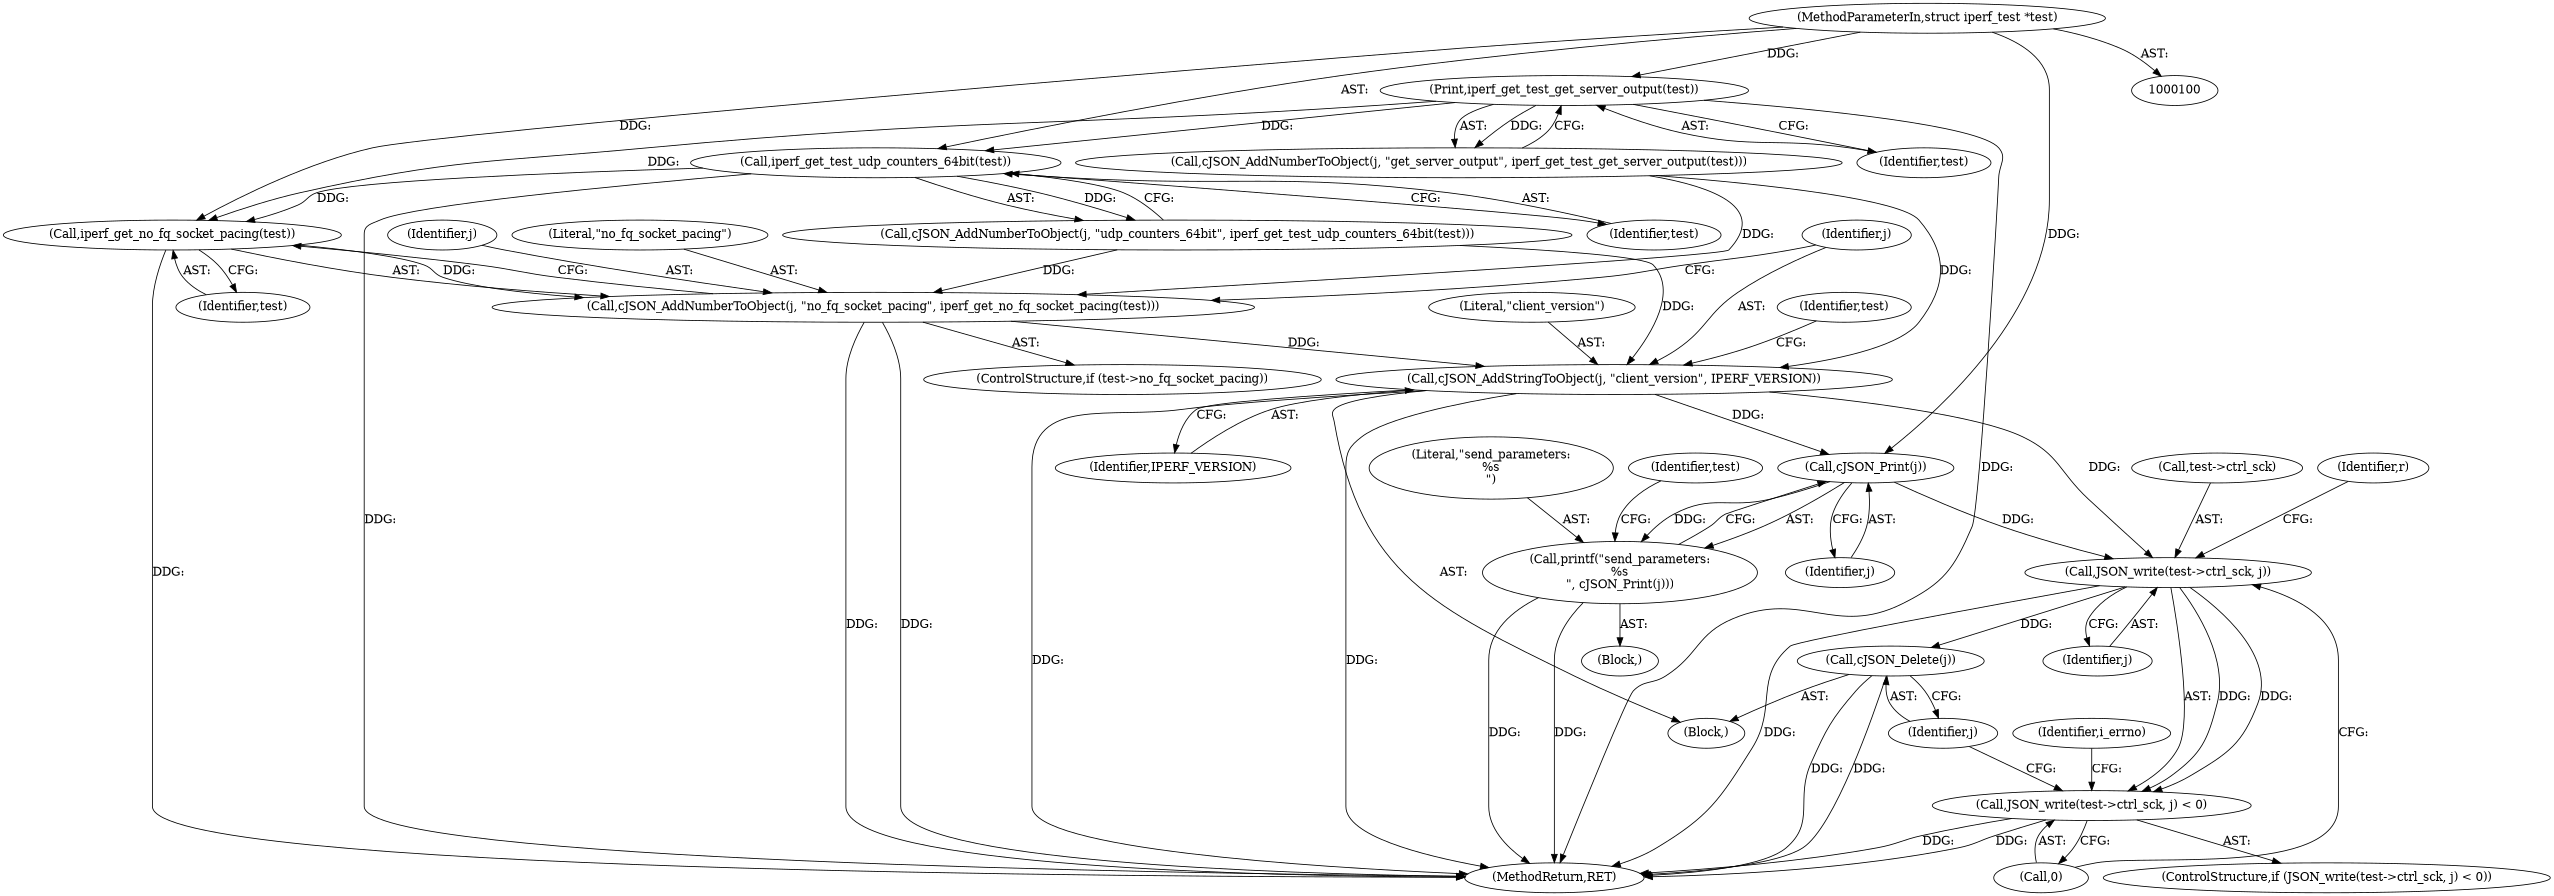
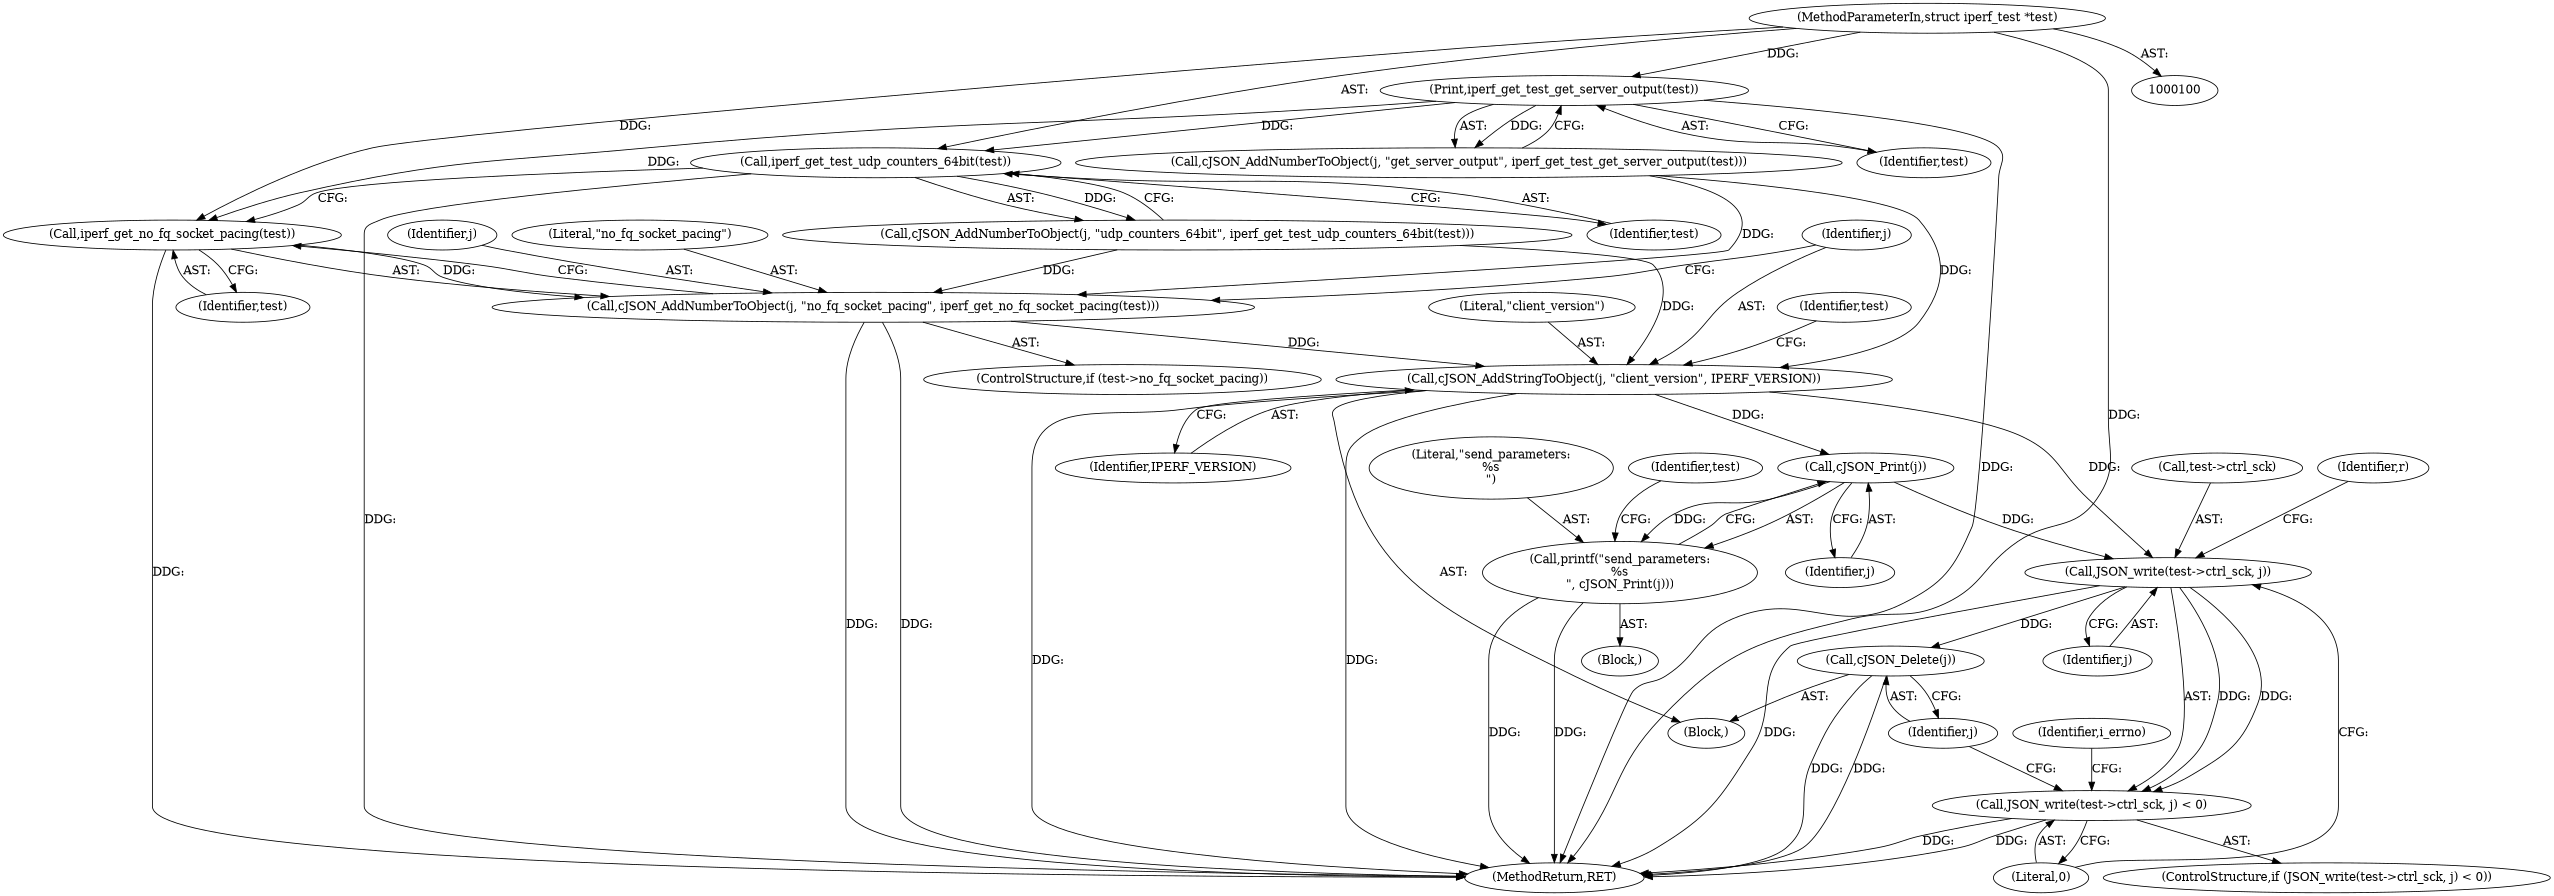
edge "(Call,iperf_get_test_udp_counters_64bit(test))" -> "(Call,iperf_get_no_fq_socket_pacing(test))": label "DDG: " -> "CFG: "
edge "(MethodParameterIn,struct iperf_test *test)" -> "(Call,cJSON_Print(j))": now "(MethodParameterIn,struct iperf_test *test)" -> "(MethodReturn,RET)"
node "(Call,0)": label "(Call,0)" -> "(Literal,0)"
